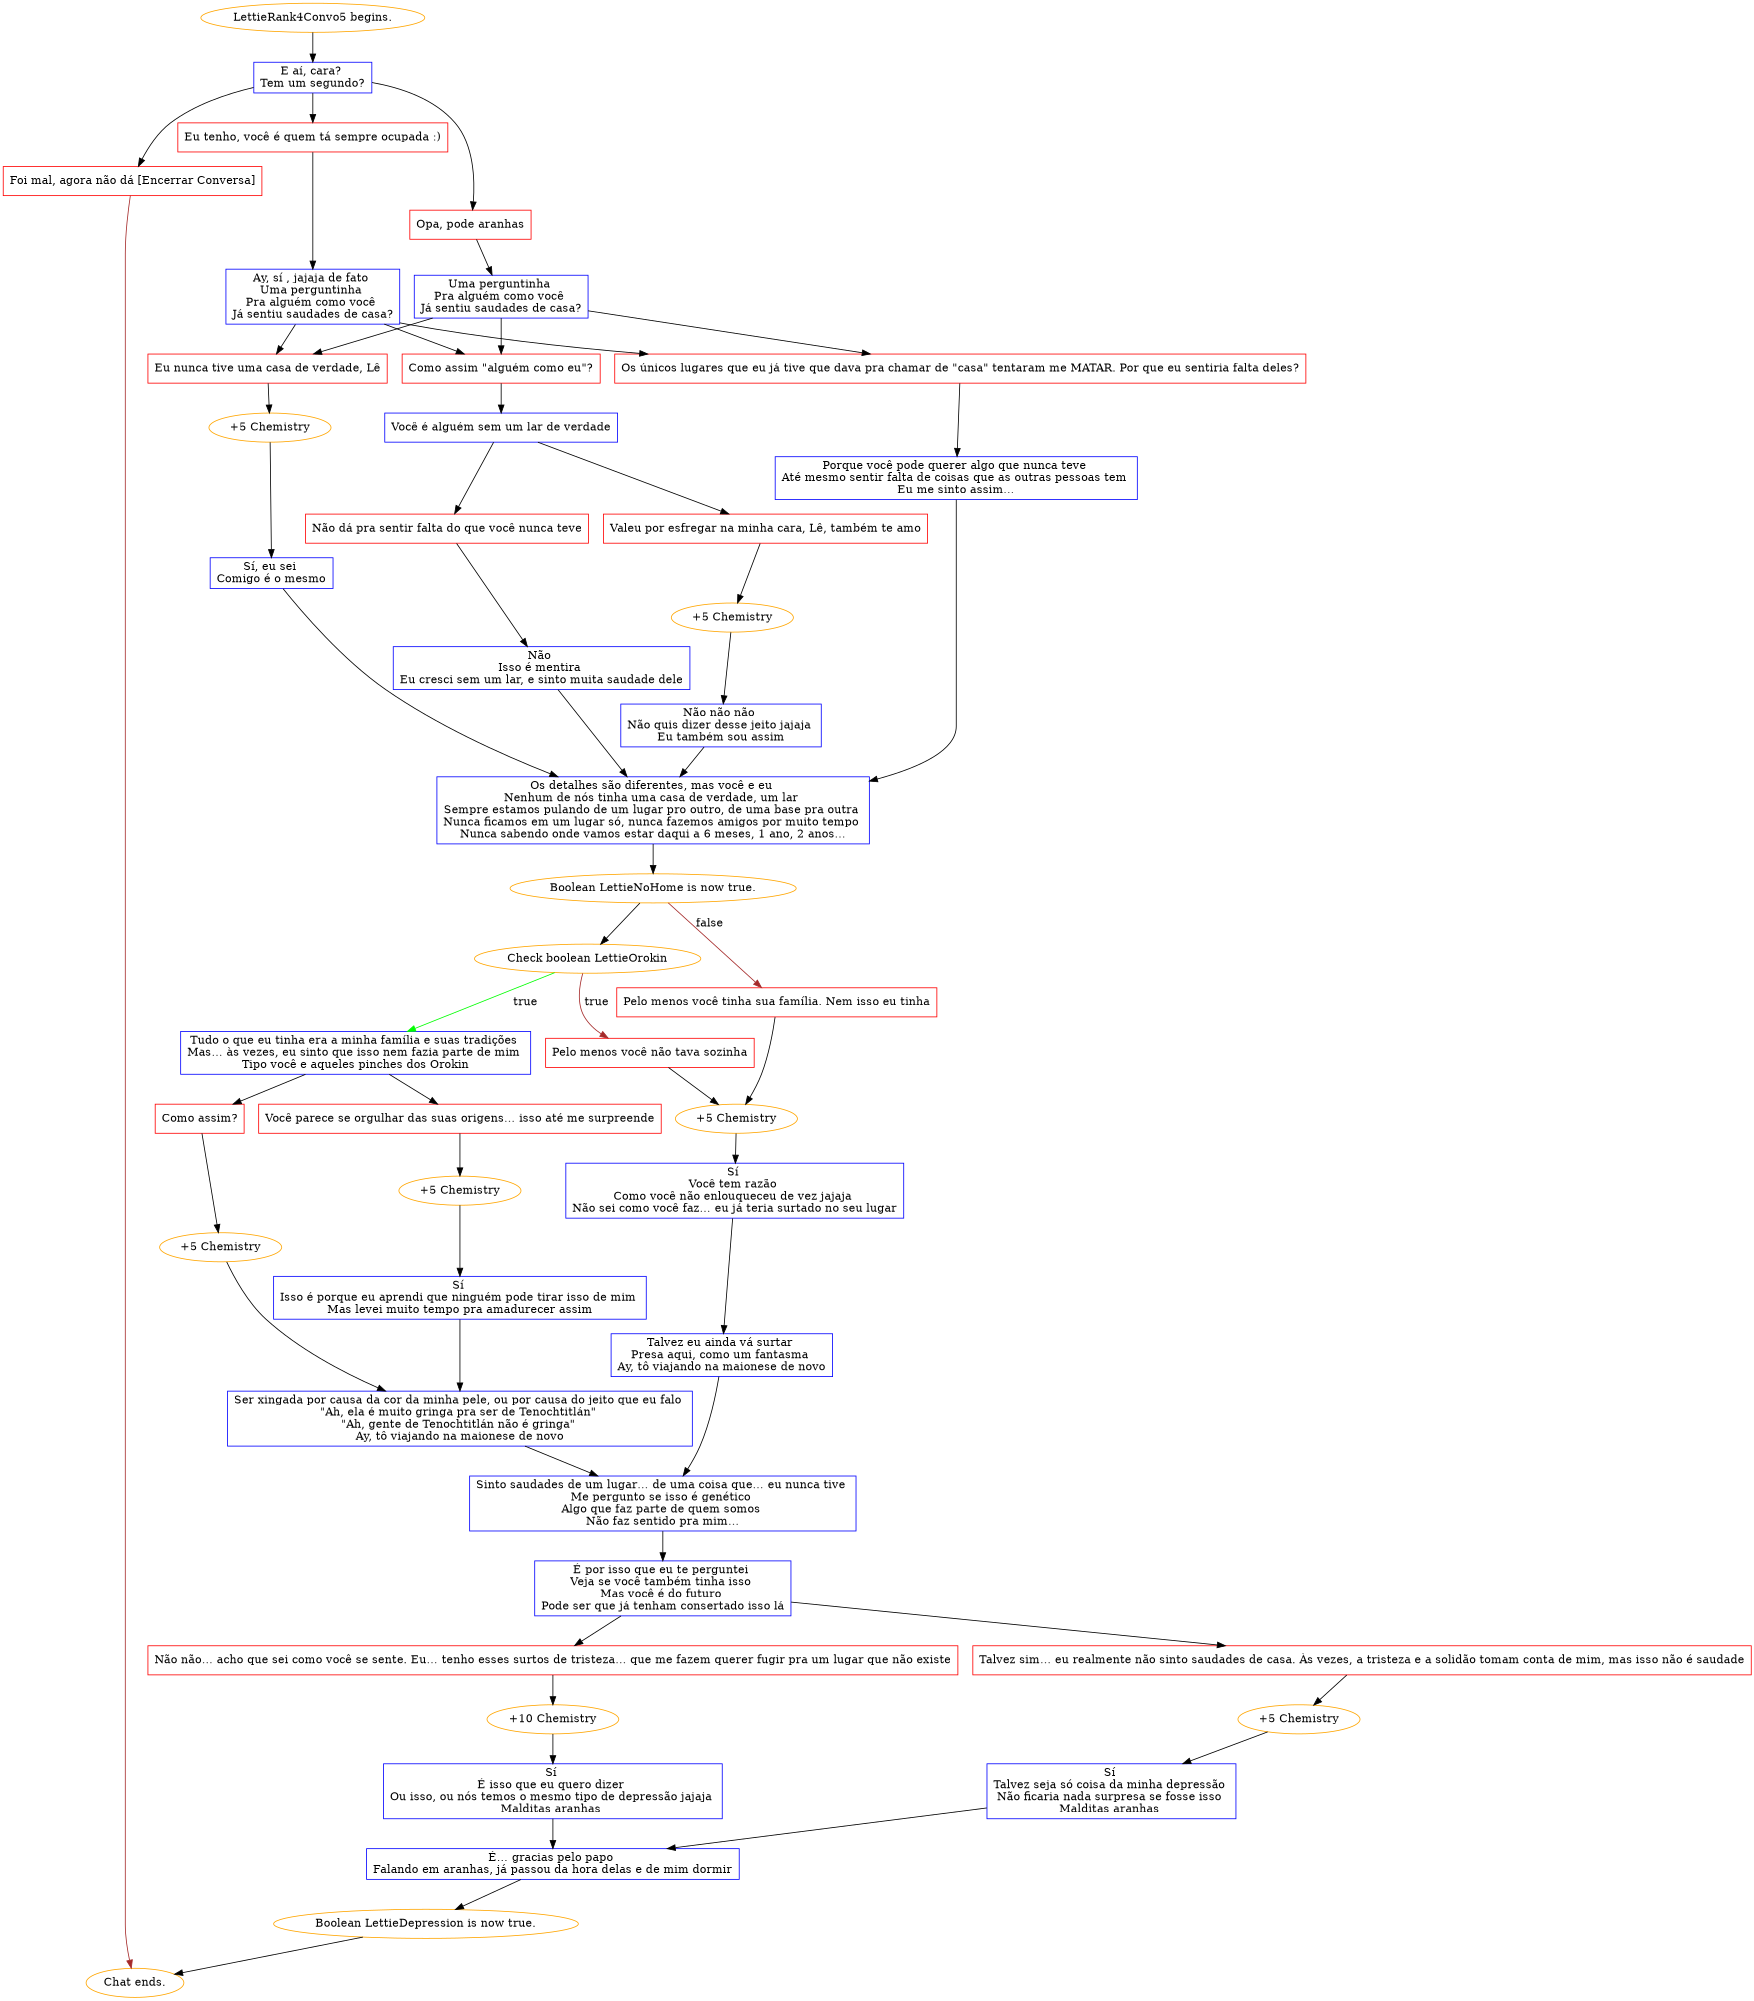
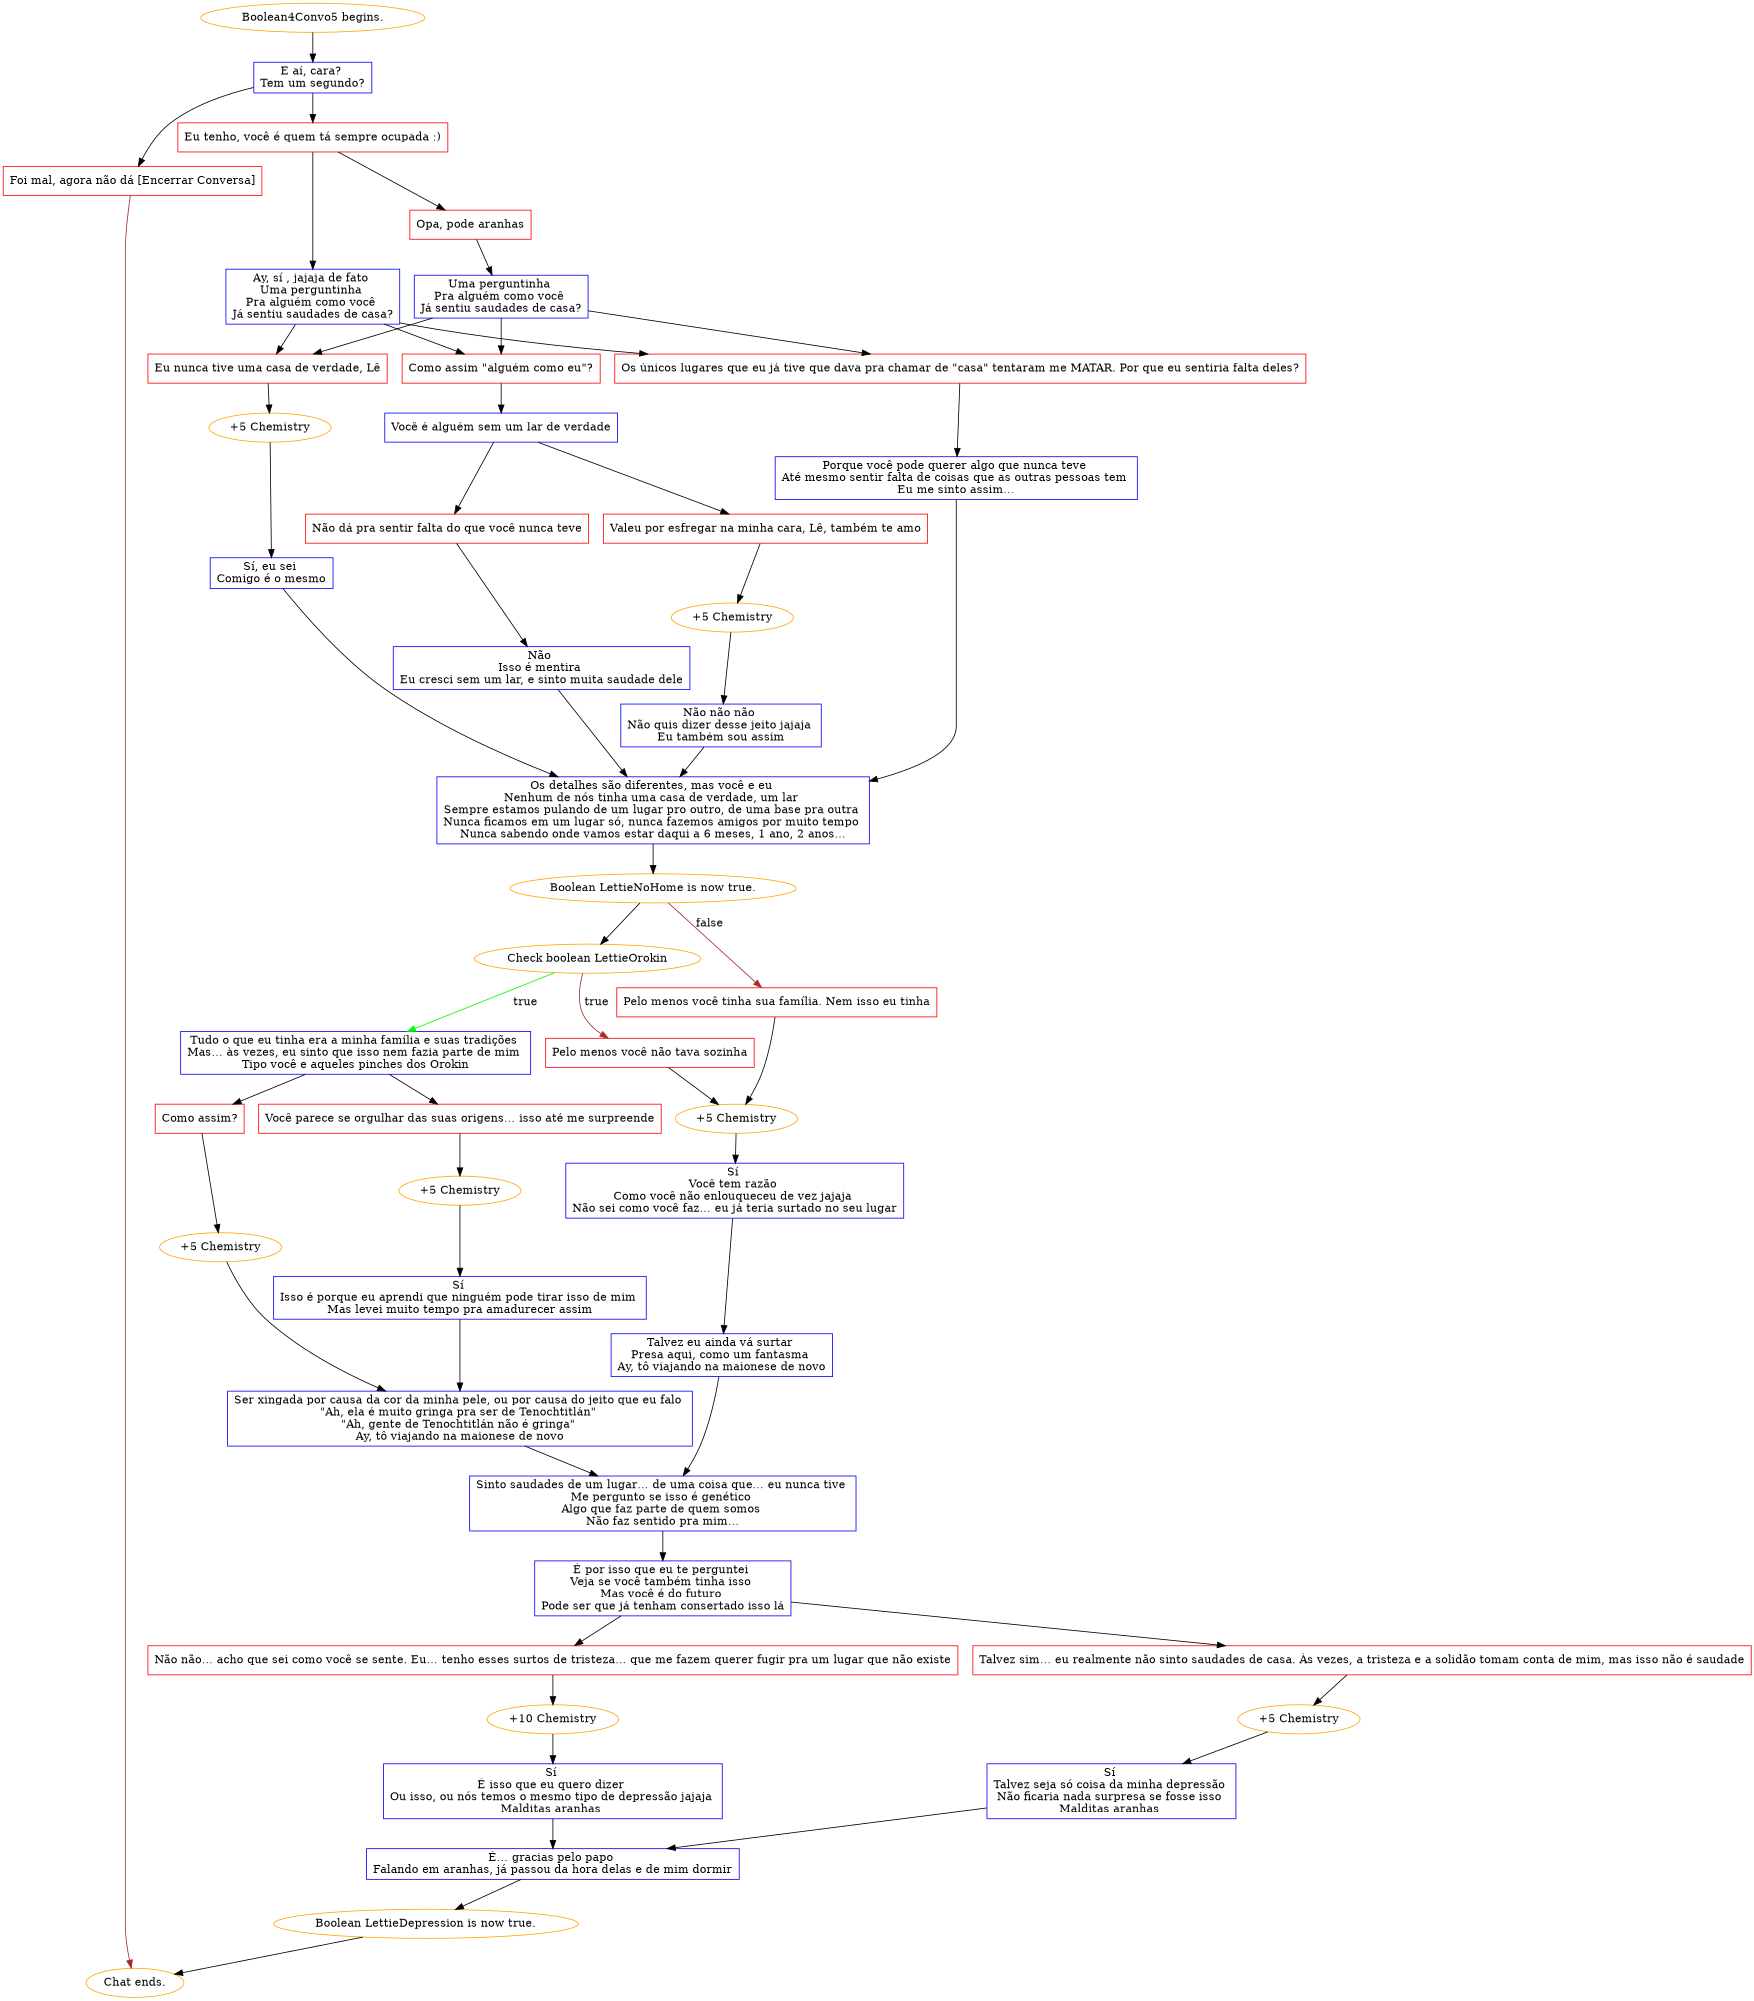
node "LettieRank4Convo5 begins.": label "LettieRank4Convo5 begins." -> "Boolean4Convo5 begins."
edge "E aí, cara? Tem um segundo?" -> "Opa, pode aranhas": now "Eu tenho, você é quem tá sempre ocupada :)" -> "Opa, pode aranhas"
